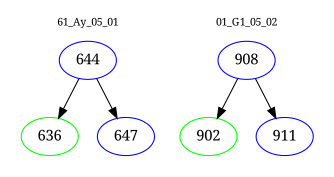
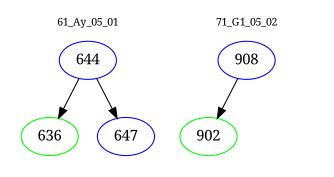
cluster "01_G1_05_02": label "01_G1_05_02" -> "71_G1_05_02"
node "911": removed
